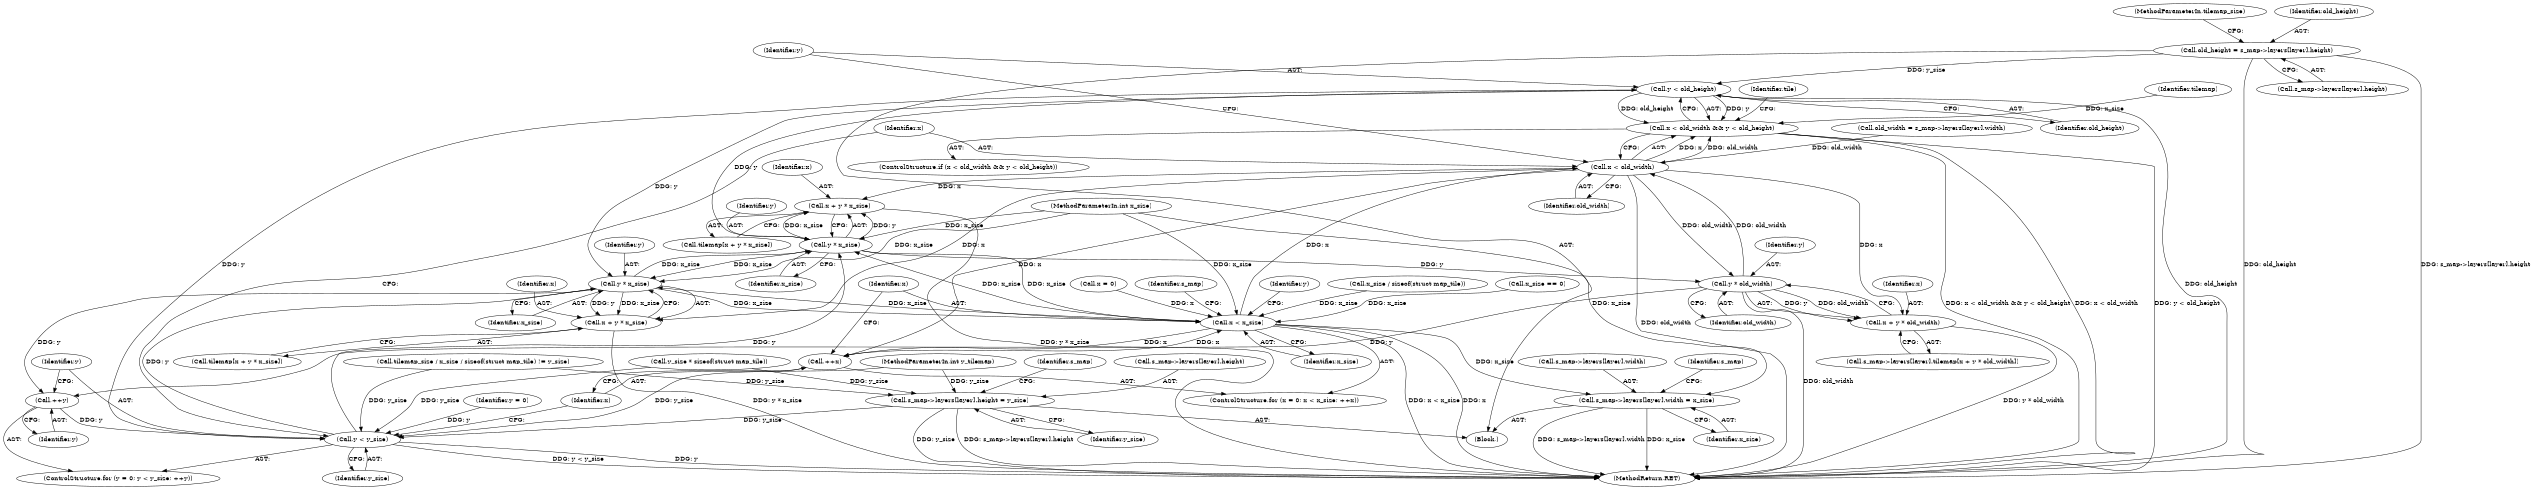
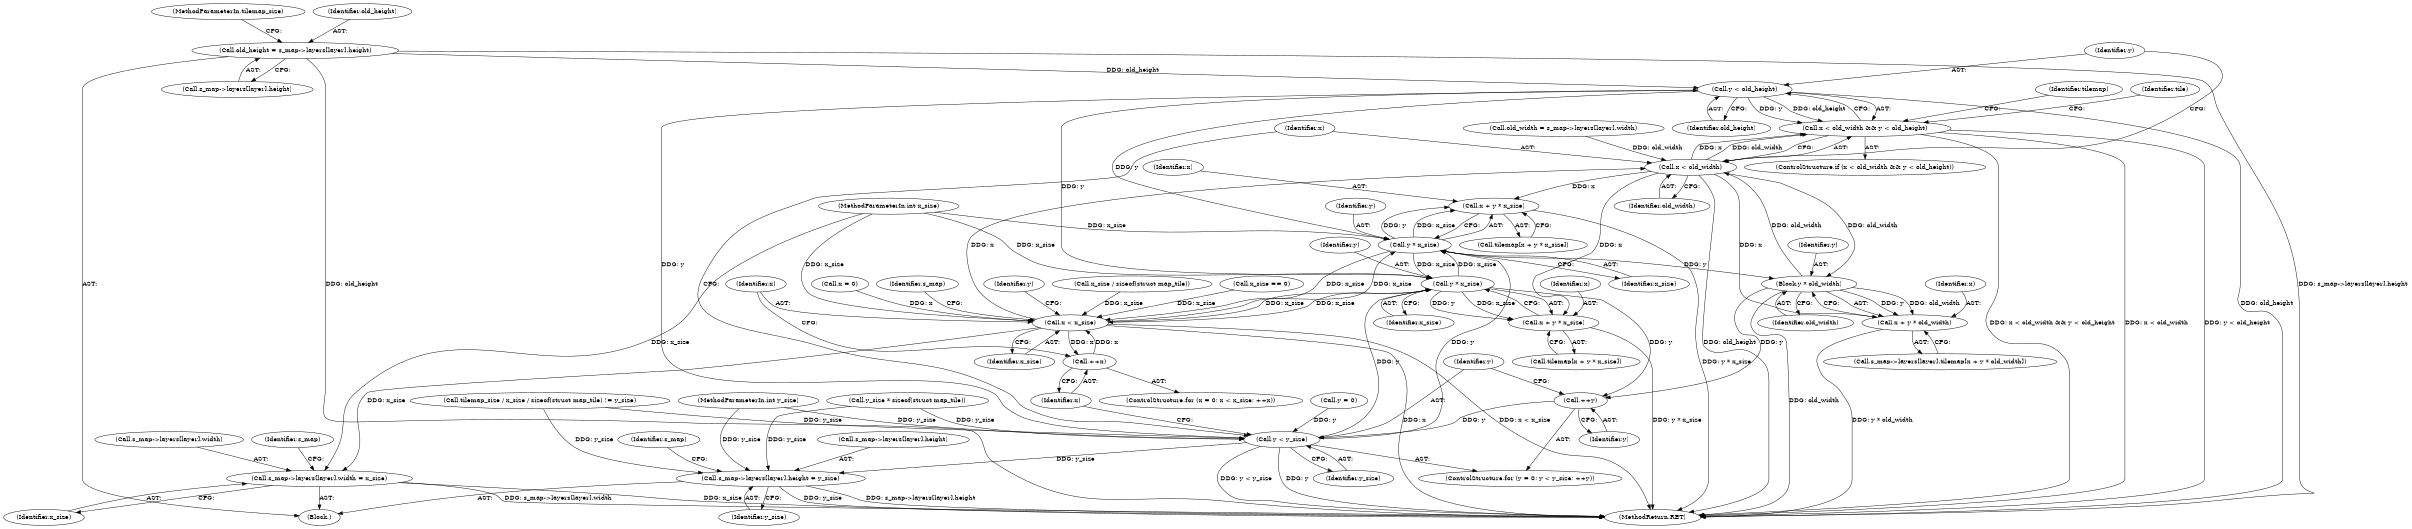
edge "(Call,old_height = s_map->layers[layer].height)" -> "(Call,y < old_height)": label "DDG: y_size" -> "DDG: old_height"
edge "(Identifier,tilemap)" -> "(Call,x < old_width && y < old_height)": label "DDG: x_size" -> "CFG: "
edge "(Call,x < old_width)" -> "(Call,++x)": removed, label "DDG: x"
node "(Call,y * old_width)": label "(Call,y * old_width)" -> "(Block,y * old_width)"
edge "(Call,x < old_width)" -> "(MethodReturn,RET)": label "DDG: old_width" -> "DDG: old_height"
edge "(Call,x < x_size)" -> "(ControlStructure,for (x = 0; x < x_size; ++x))": removed, label "AST:"
node "(MethodParameterIn,int y_tilemap)": label "(MethodParameterIn,int y_tilemap)" -> "(MethodParameterIn,int y_size)"
node "(Identifier,y = 0)": label "(Identifier,y = 0)" -> "(Call,y = 0)"
edge "(Call,s_map->layers[layer].height = y_size)" -> "(Call,y < y_size)": reversed
